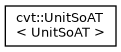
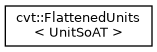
node "cvt::UnitSoAT < UnitSoAT >": label "cvt::UnitSoAT < UnitSoAT >" -> "cvt::FlattenedUnits < UnitSoAT >"
